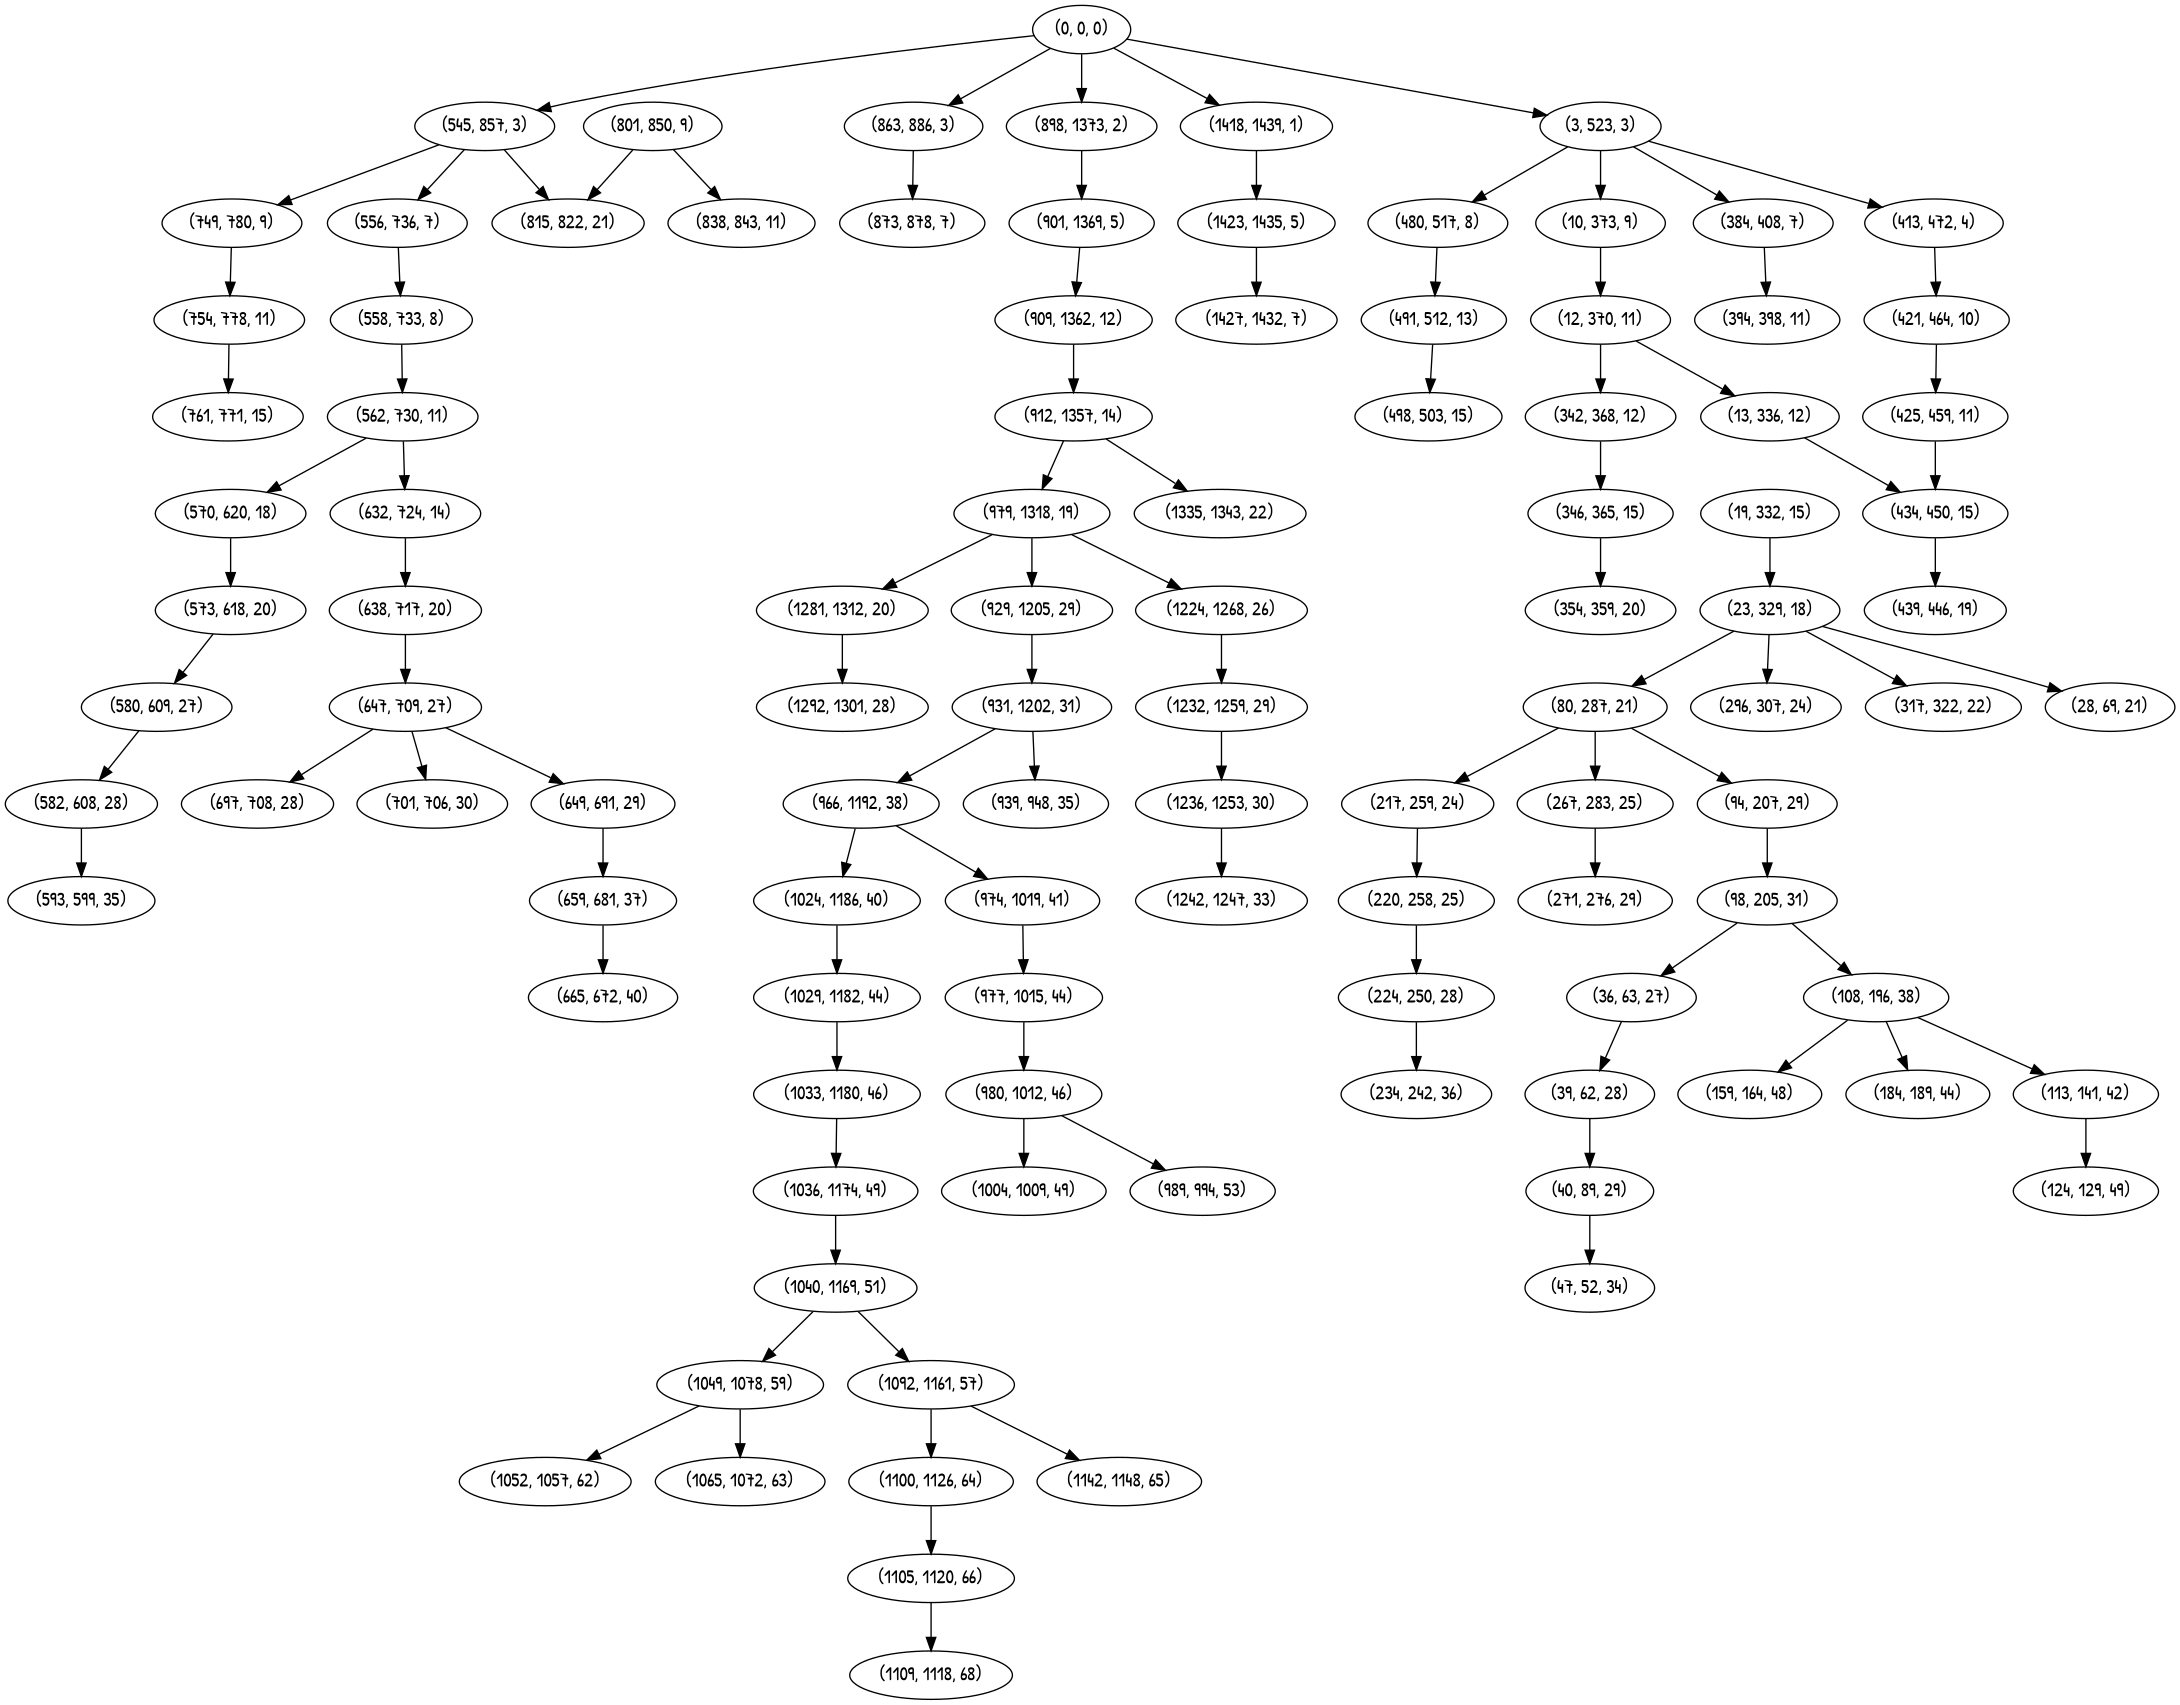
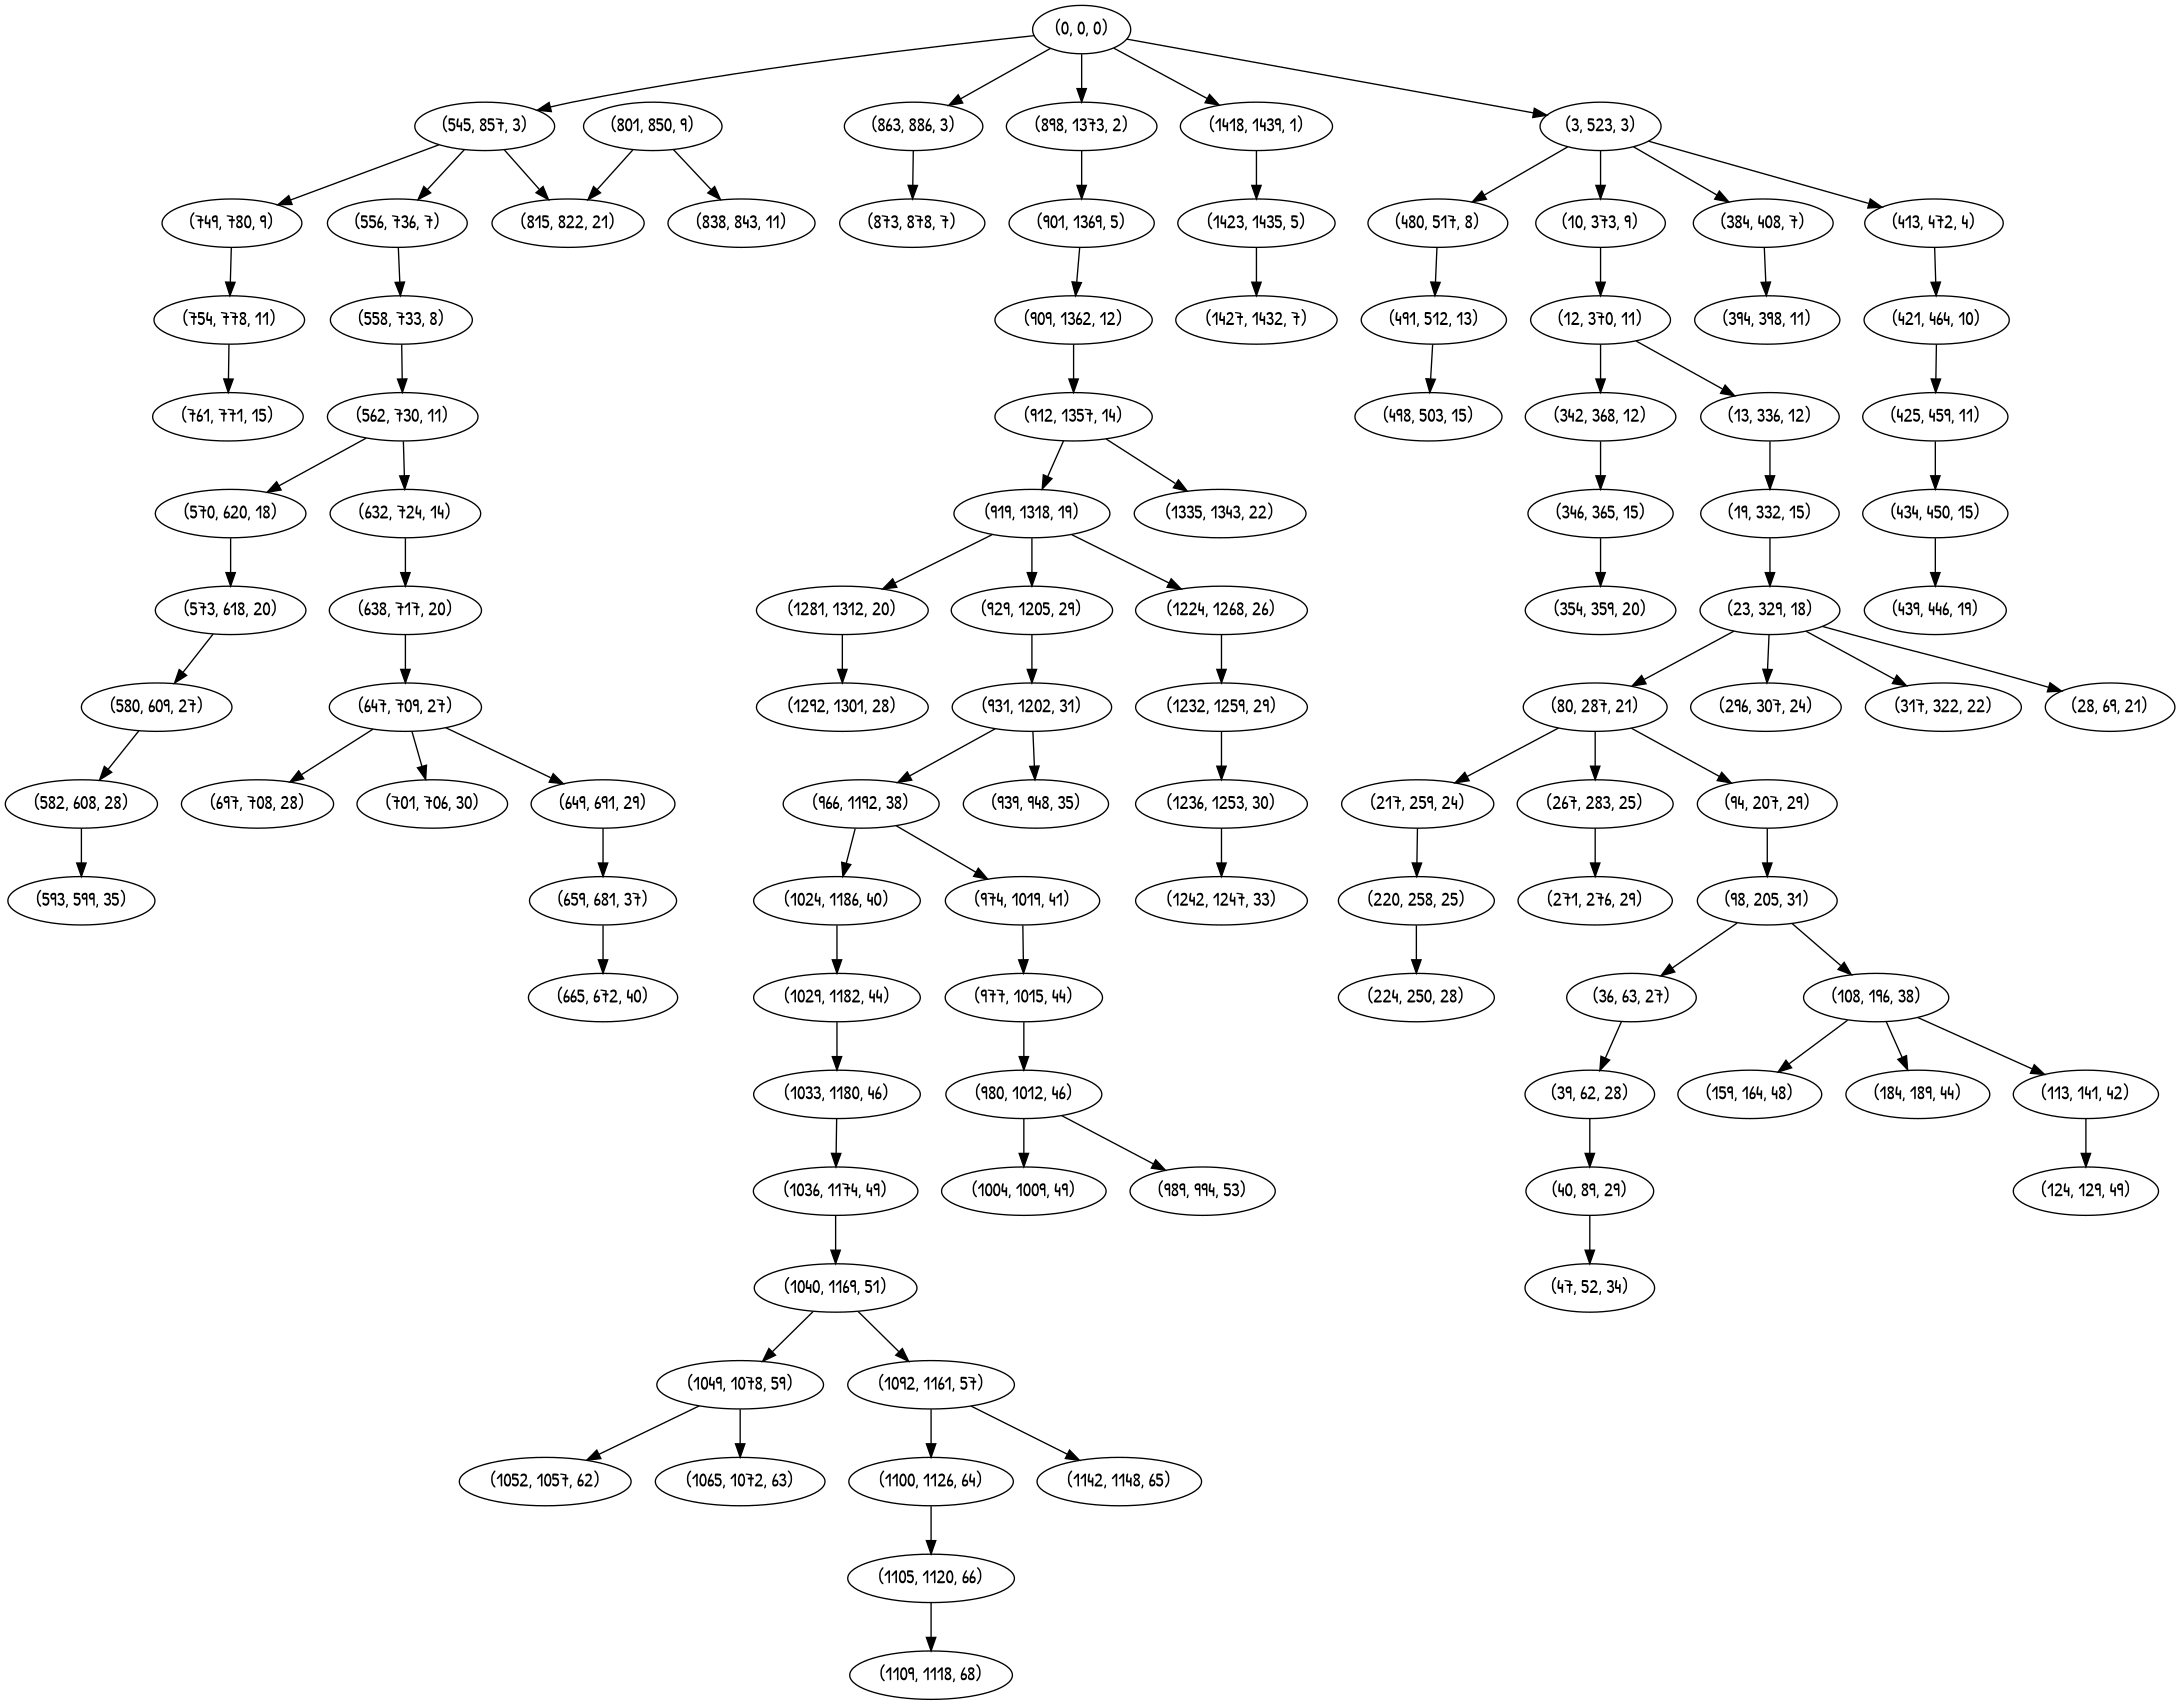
edge "(13, 336, 12)" -> "(434, 450, 15)": now "(13, 336, 12)" -> "(19, 332, 15)"
node "(979, 1318, 19)": label "(979, 1318, 19)" -> "(919, 1318, 19)"
node "(234, 242, 36)": removed
